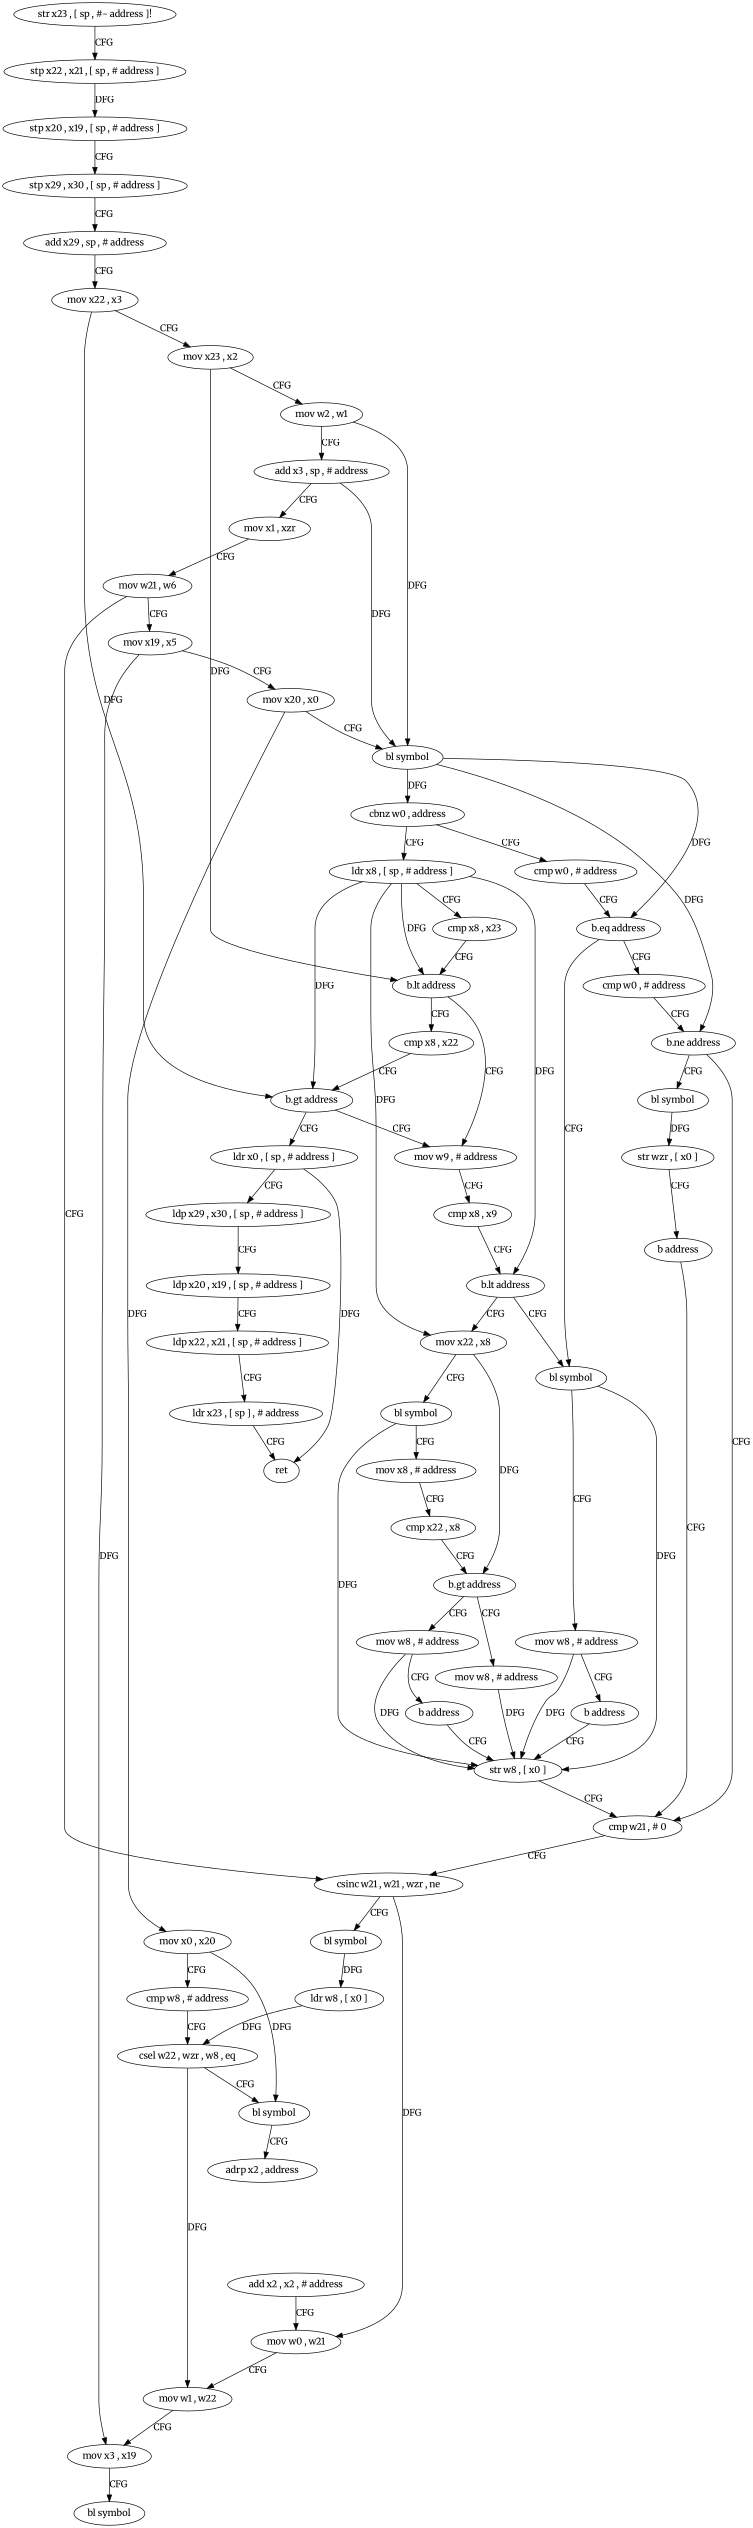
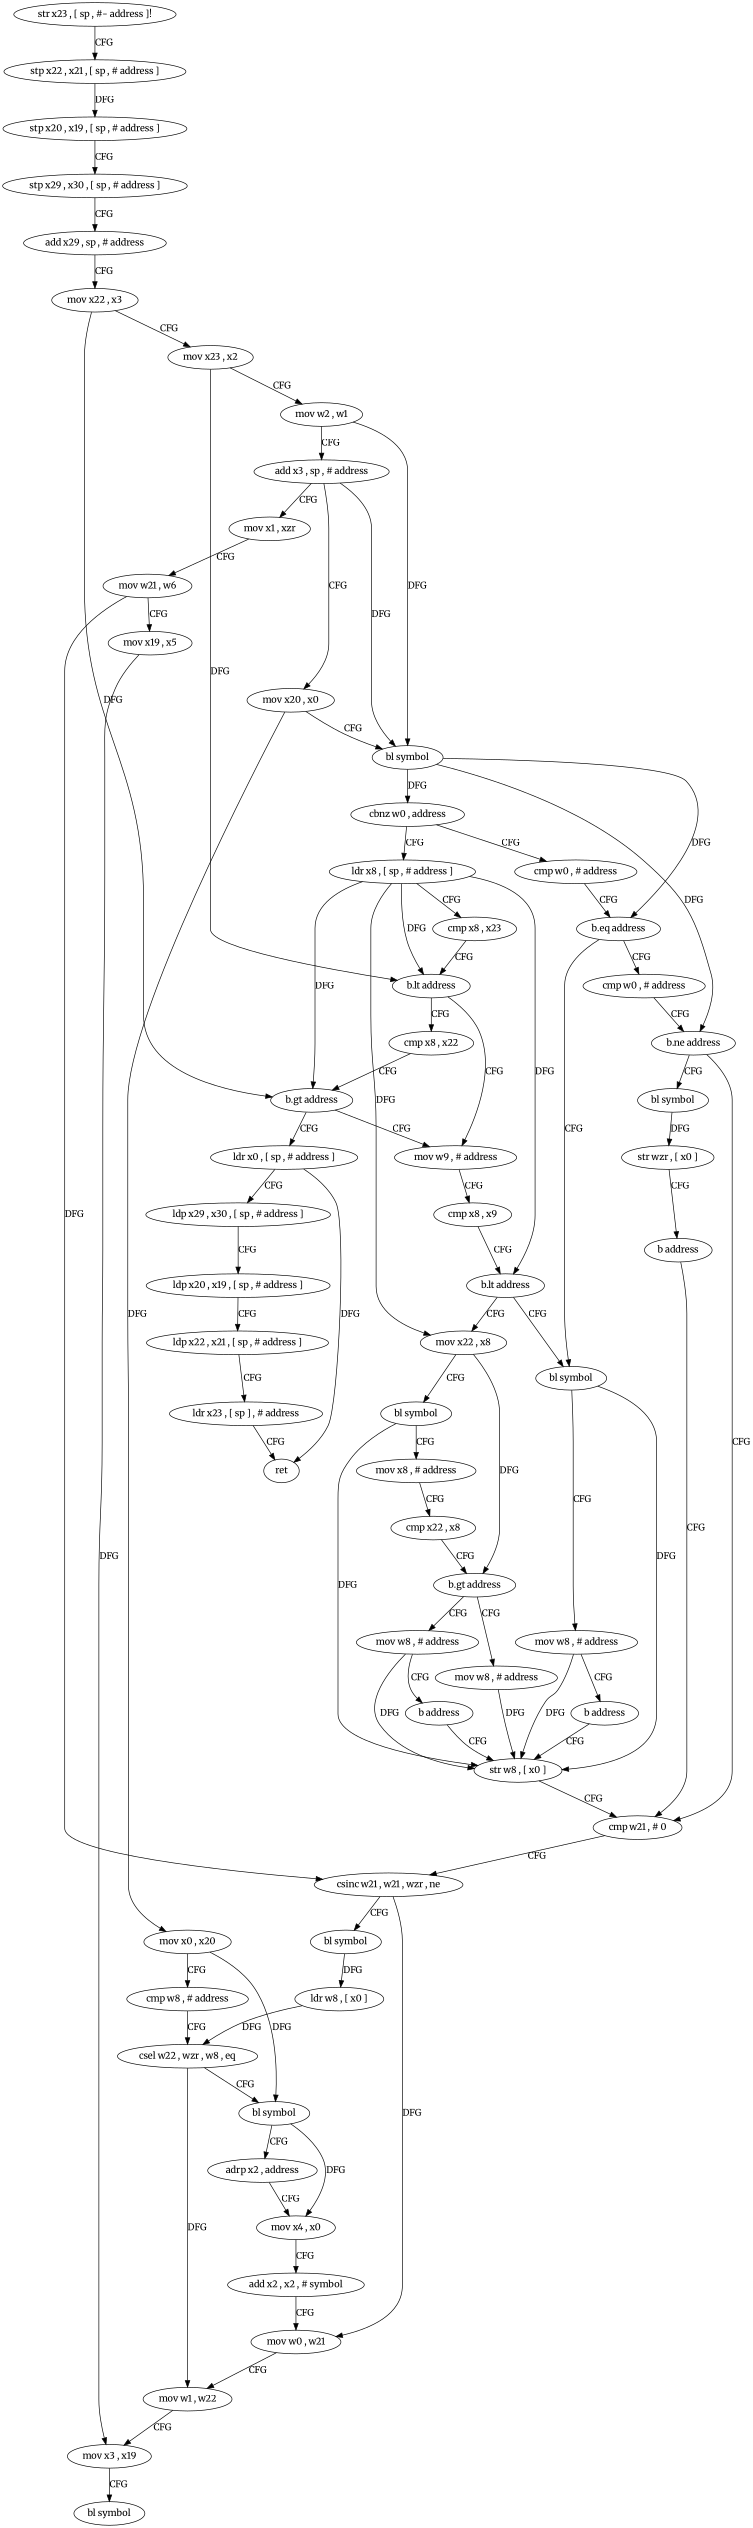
edge "mov x19 , x5" -> "mov x20 , x0": now "add x3 , sp , # address" -> "mov x20 , x0"
edge "mov w21 , w6" -> "csinc w21 , w21 , wzr , ne": label "CFG" -> "DFG"
node "mov x4 , x0": added
node "add x2 , x2 , # address": label "add x2 , x2 , # address" -> "add x2 , x2 , # symbol"
